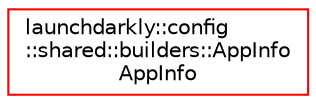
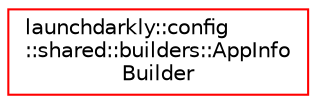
node "launchdarkly::config ::shared::builders::AppInfo AppInfo": label "launchdarkly::config ::shared::builders::AppInfo AppInfo" -> "launchdarkly::config ::shared::builders::AppInfo Builder"
